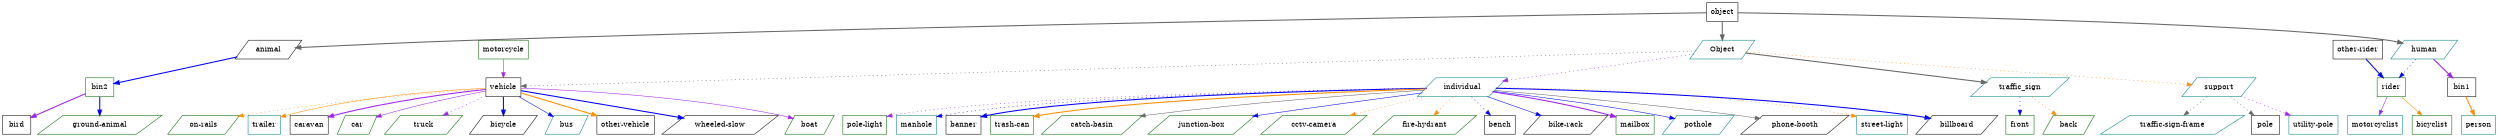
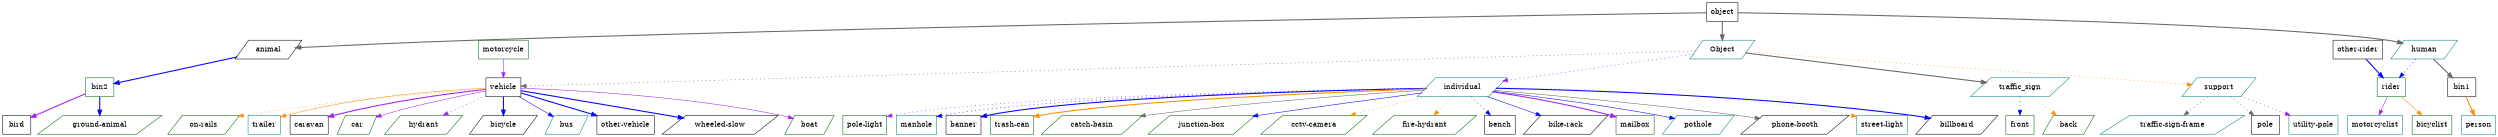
edge "human" -> "bin1": color purple -> gray40
edge "vehicle" -> "other-vehicle": color darkorange -> blue
node "truck": label "truck" -> "hydrant"
